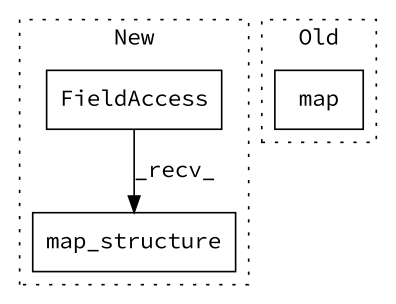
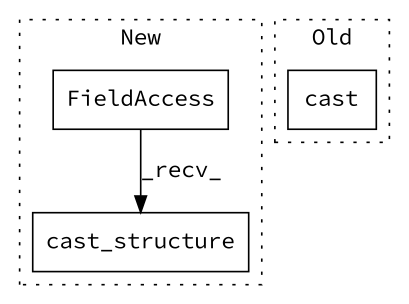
node "map": label "map" -> "cast"
node "map_structure": label "map_structure" -> "cast_structure"
